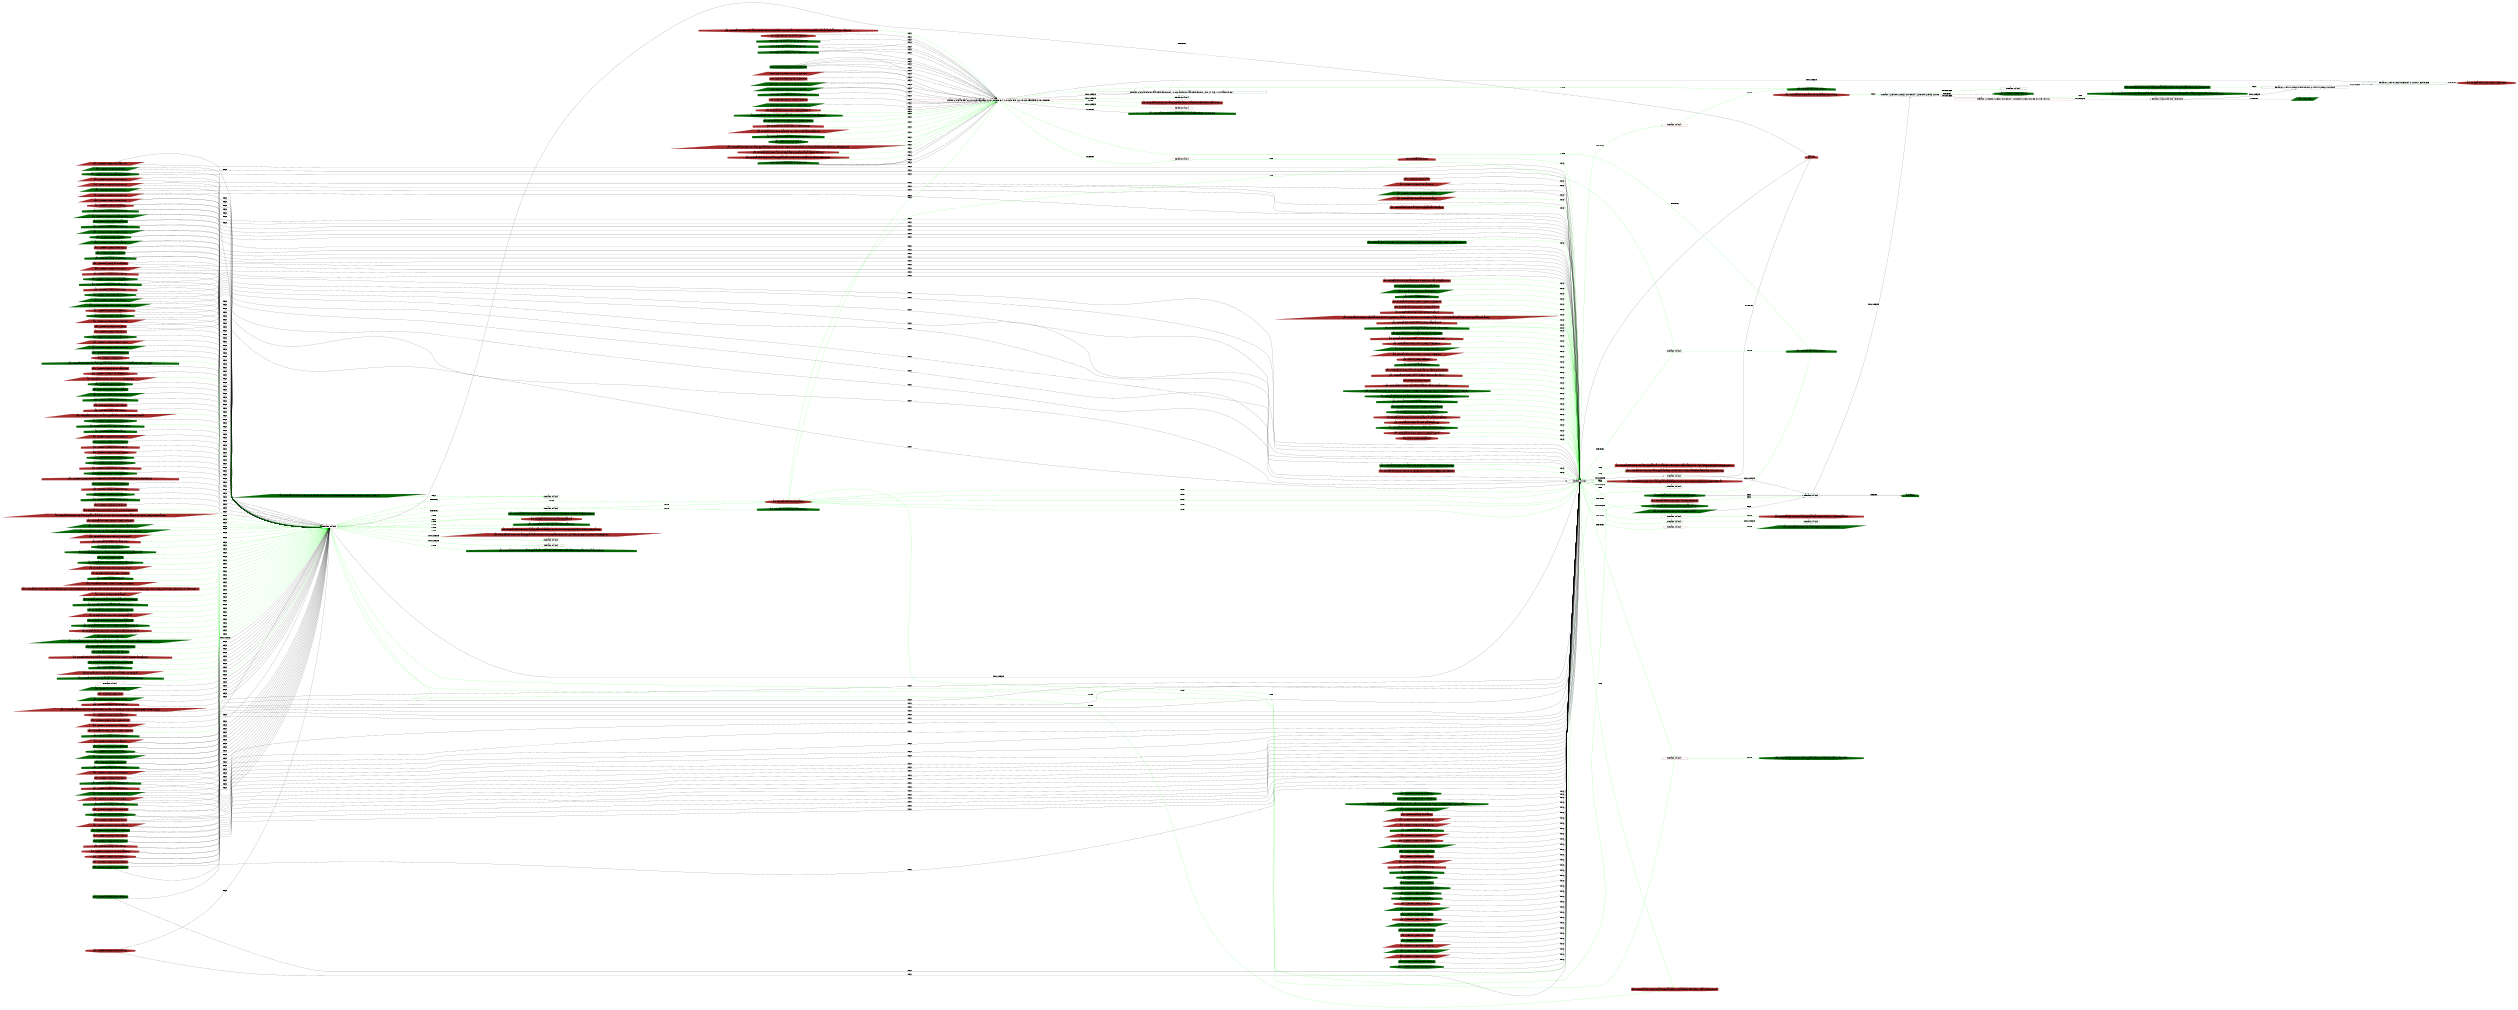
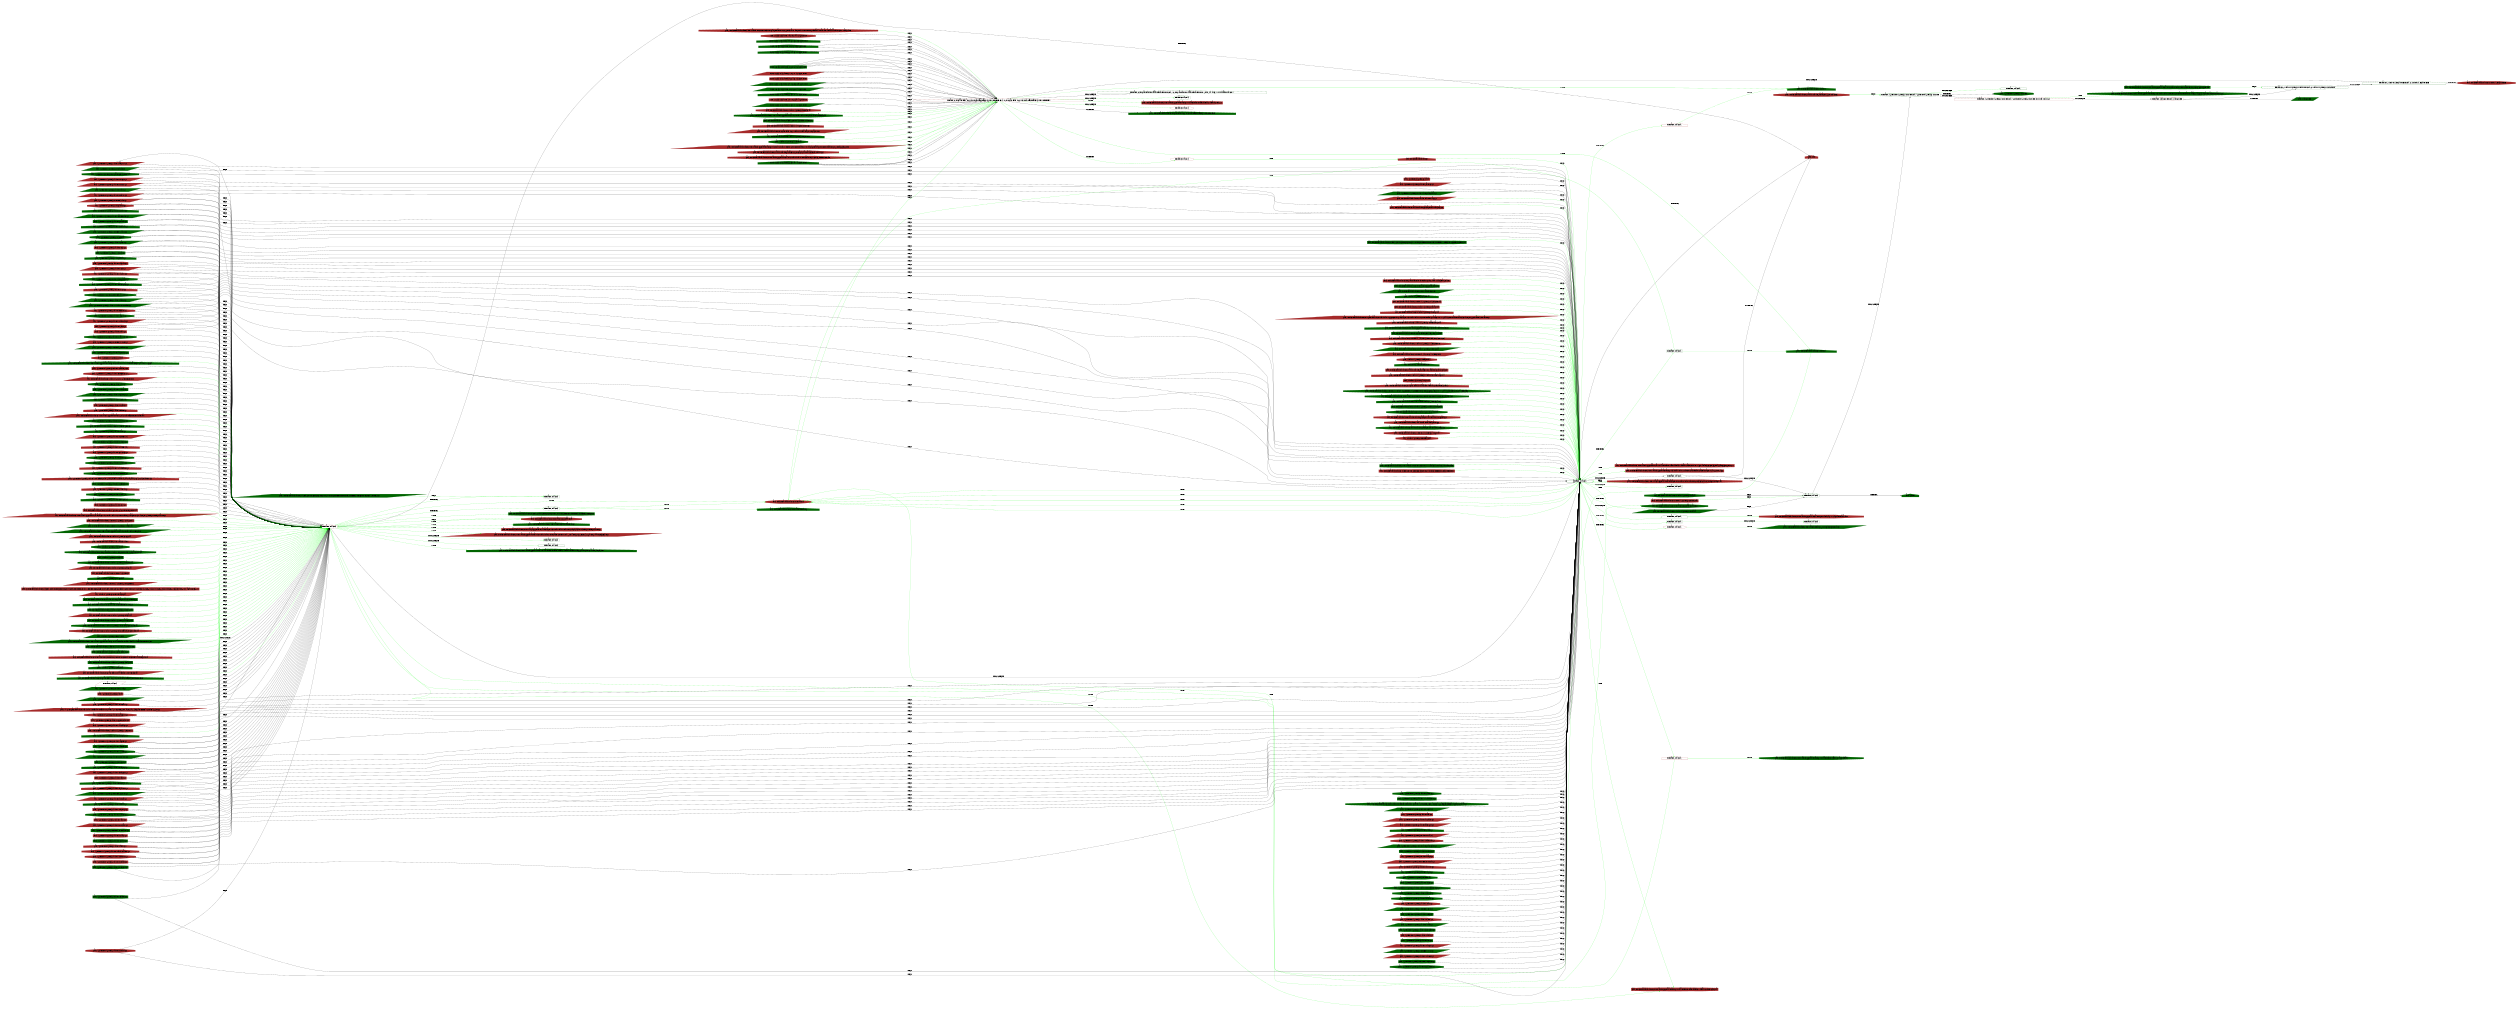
node "exe_name: winlogon.shell cmd: winlogon.exe": label "exe_name: winlogon.shell cmd: winlogon.exe" -> "exe_name: winlogon.exe cmd: winlogon.exe"
